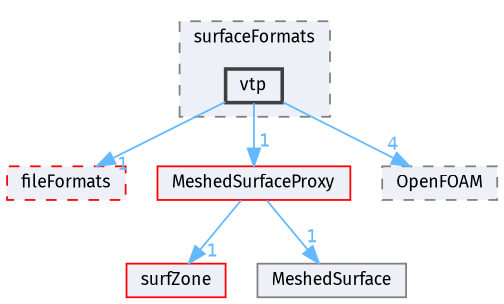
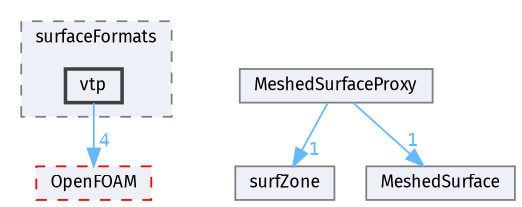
edge "vtp" -> "MeshedSurfaceProxy": removed
node "fileFormats": removed
node "MeshedSurfaceProxy": color red -> grey50
node "OpenFOAM": color grey50 -> red
node "surfZone": color red -> grey50
